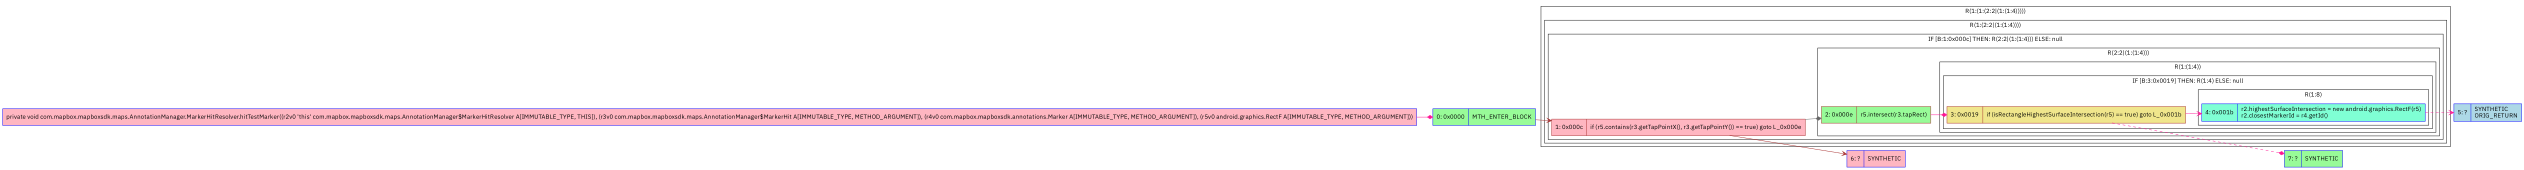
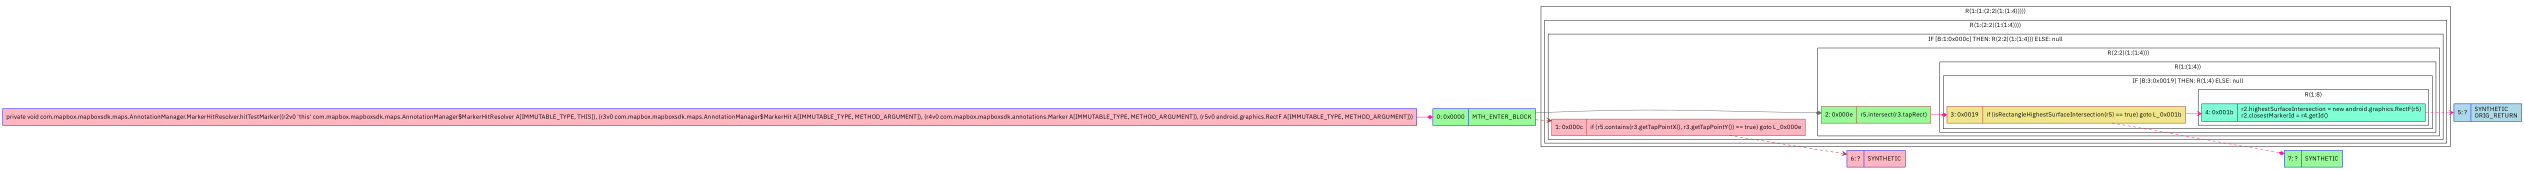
edge "1: 0x000c" -> "2: 0x000e": now "0: 0x0000" -> "2: 0x000e"
edge "0: 0x0000" -> "1: 0x000c": style solid -> dashed
edge "1: 0x000c" -> "6: ?": style solid -> dashed
